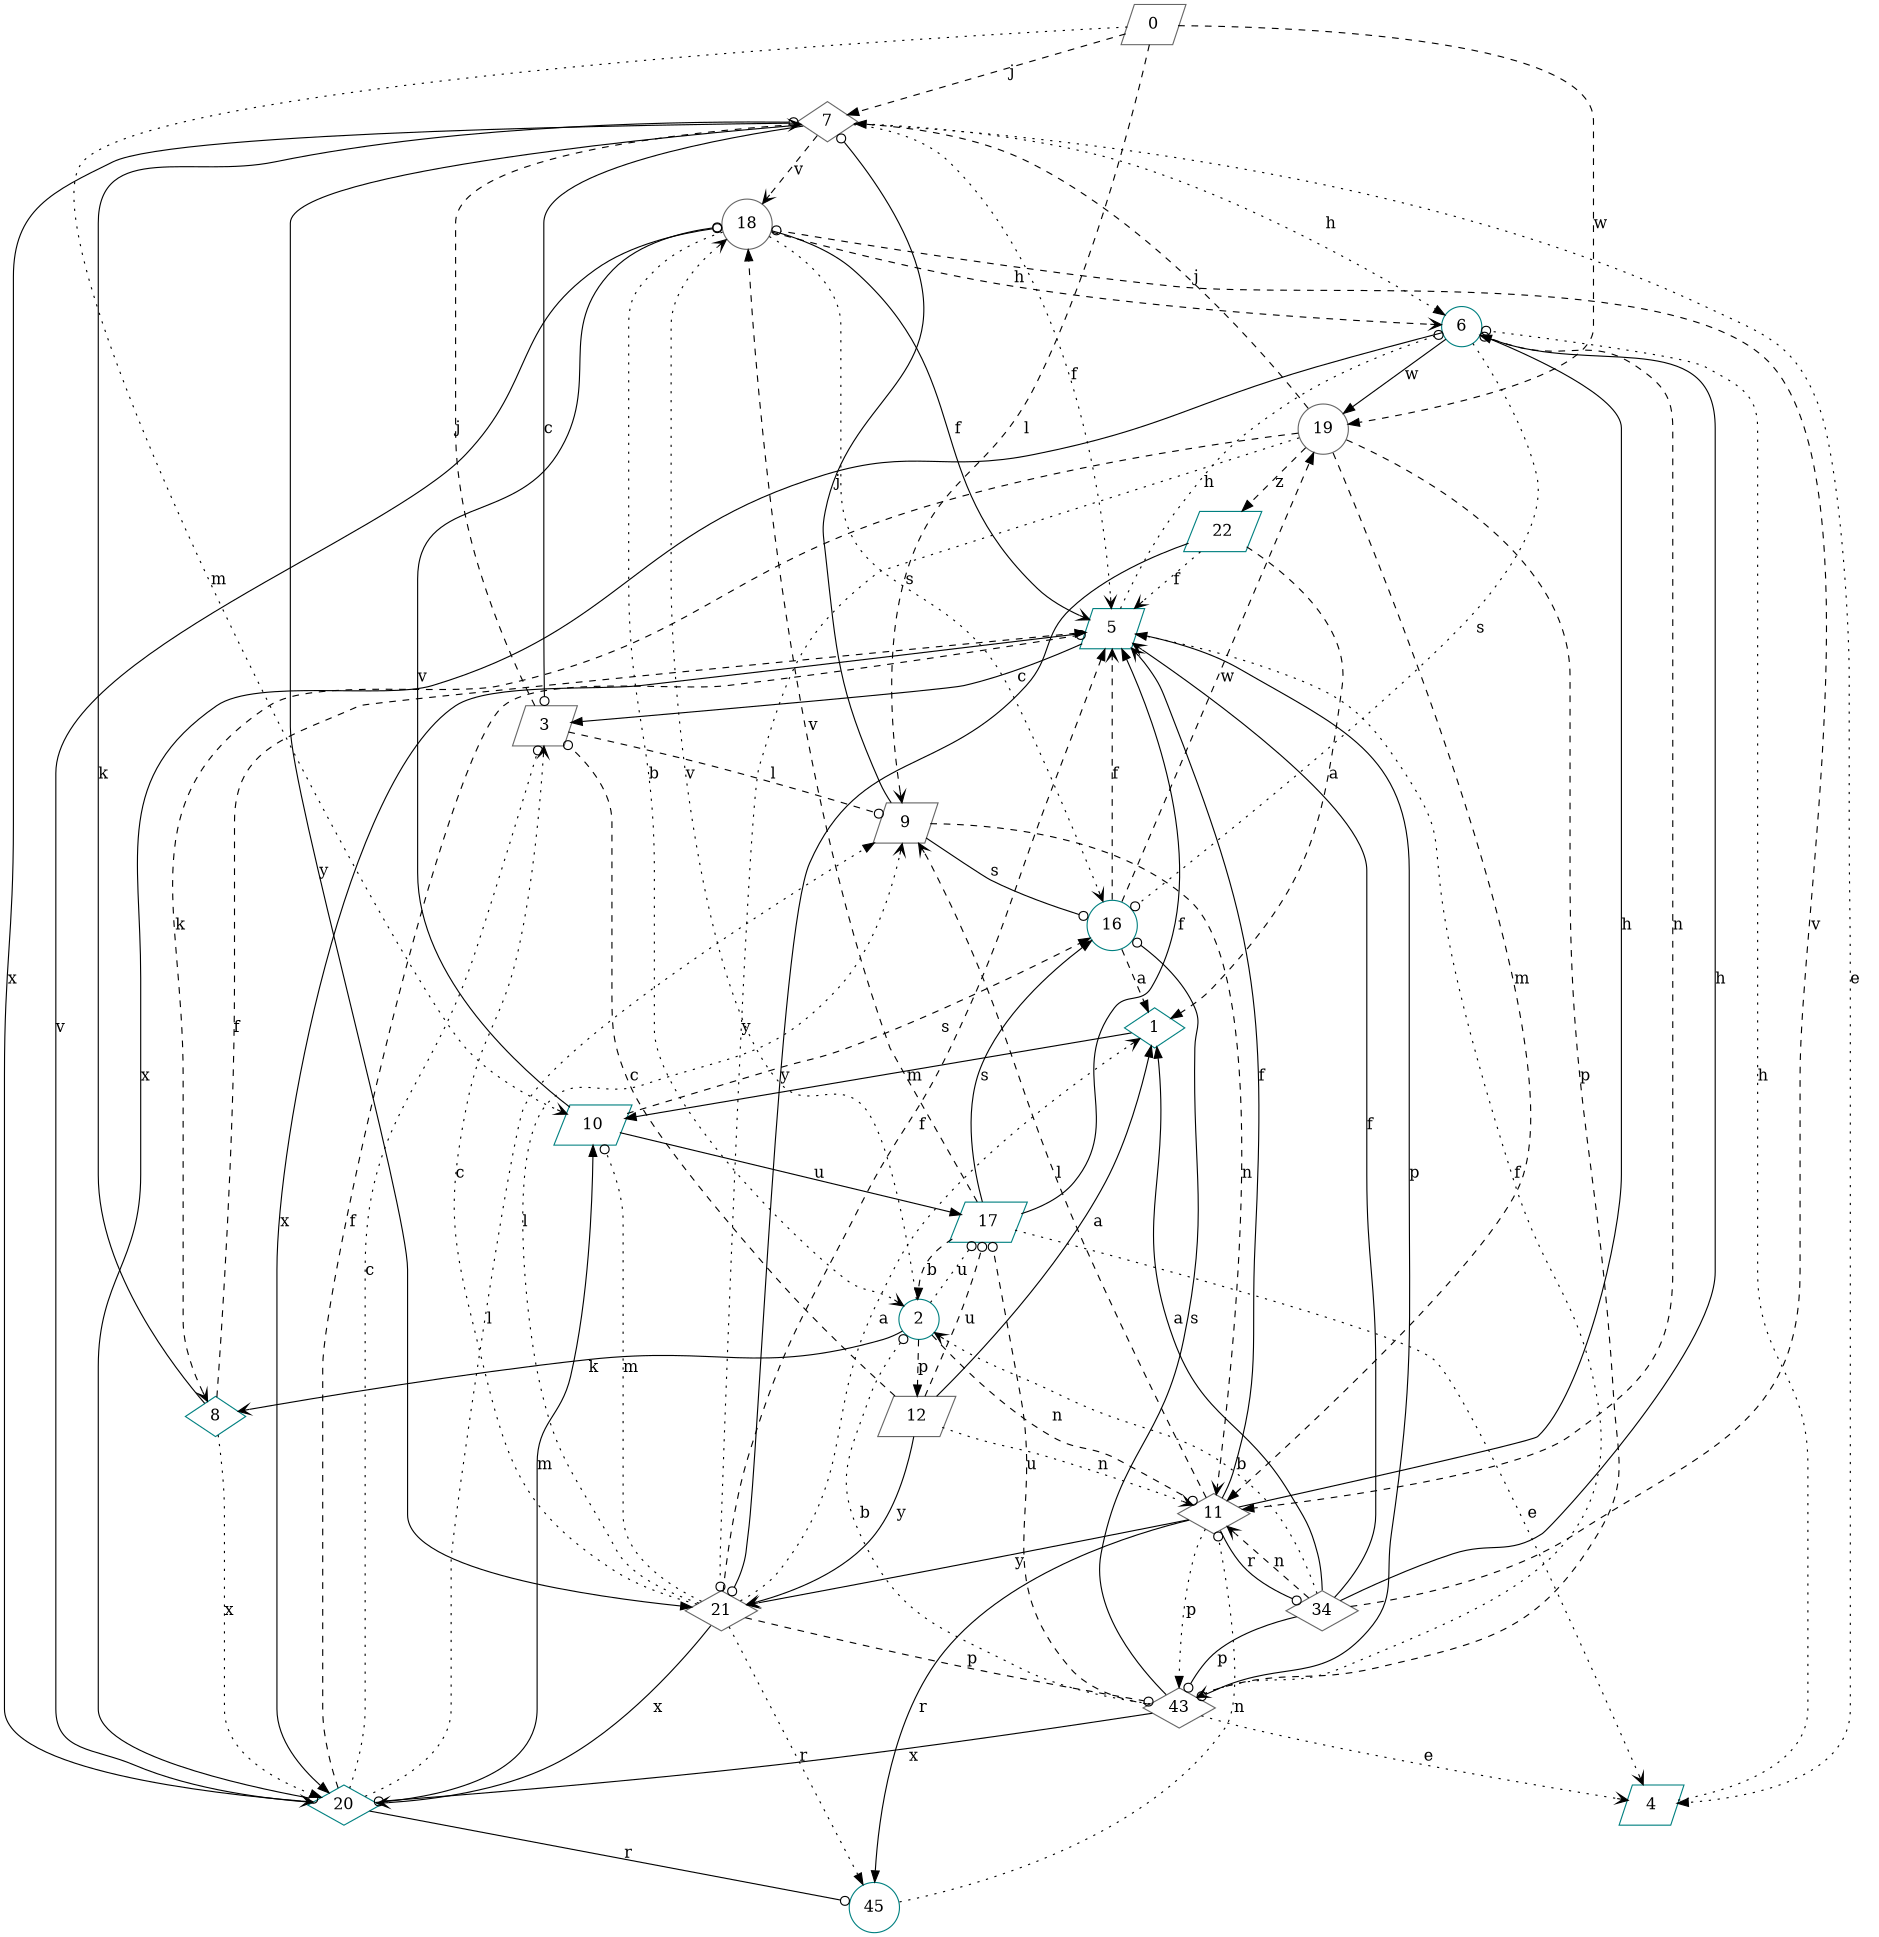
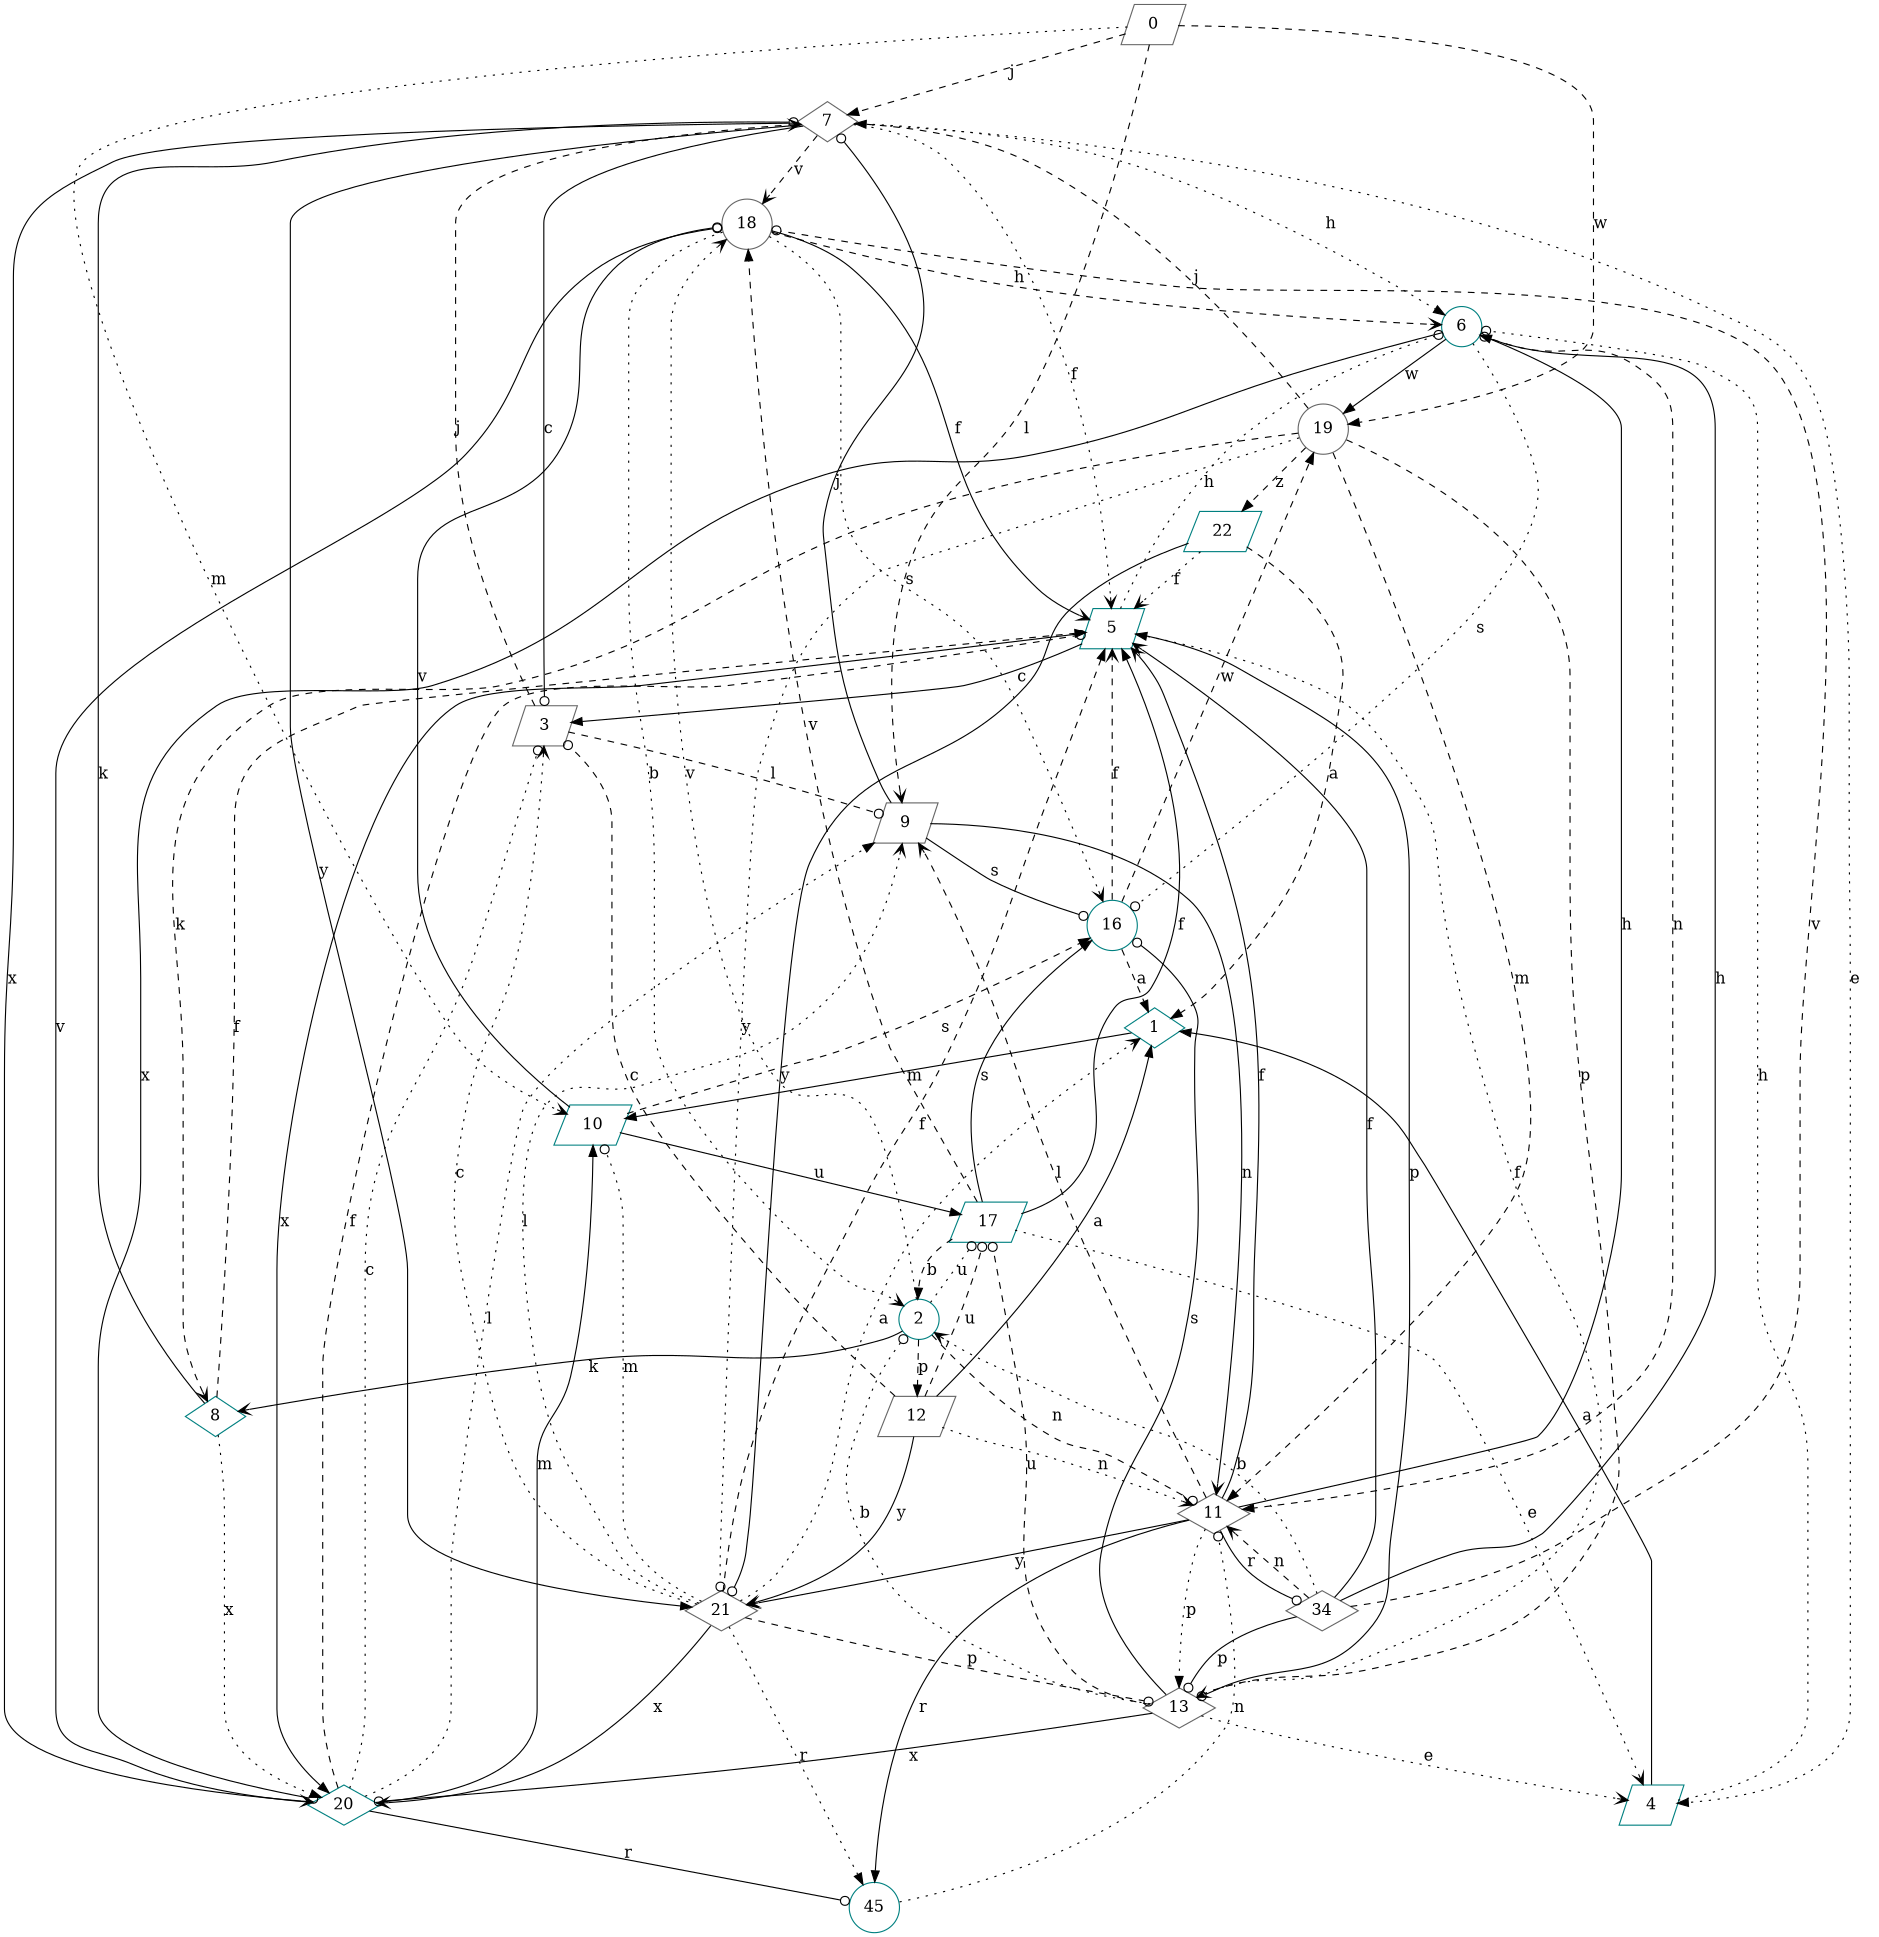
edge "9" -> "11": style dashed -> solid
edge "34" -> "1": now "4" -> "1"
node "43": label "43" -> "13"
